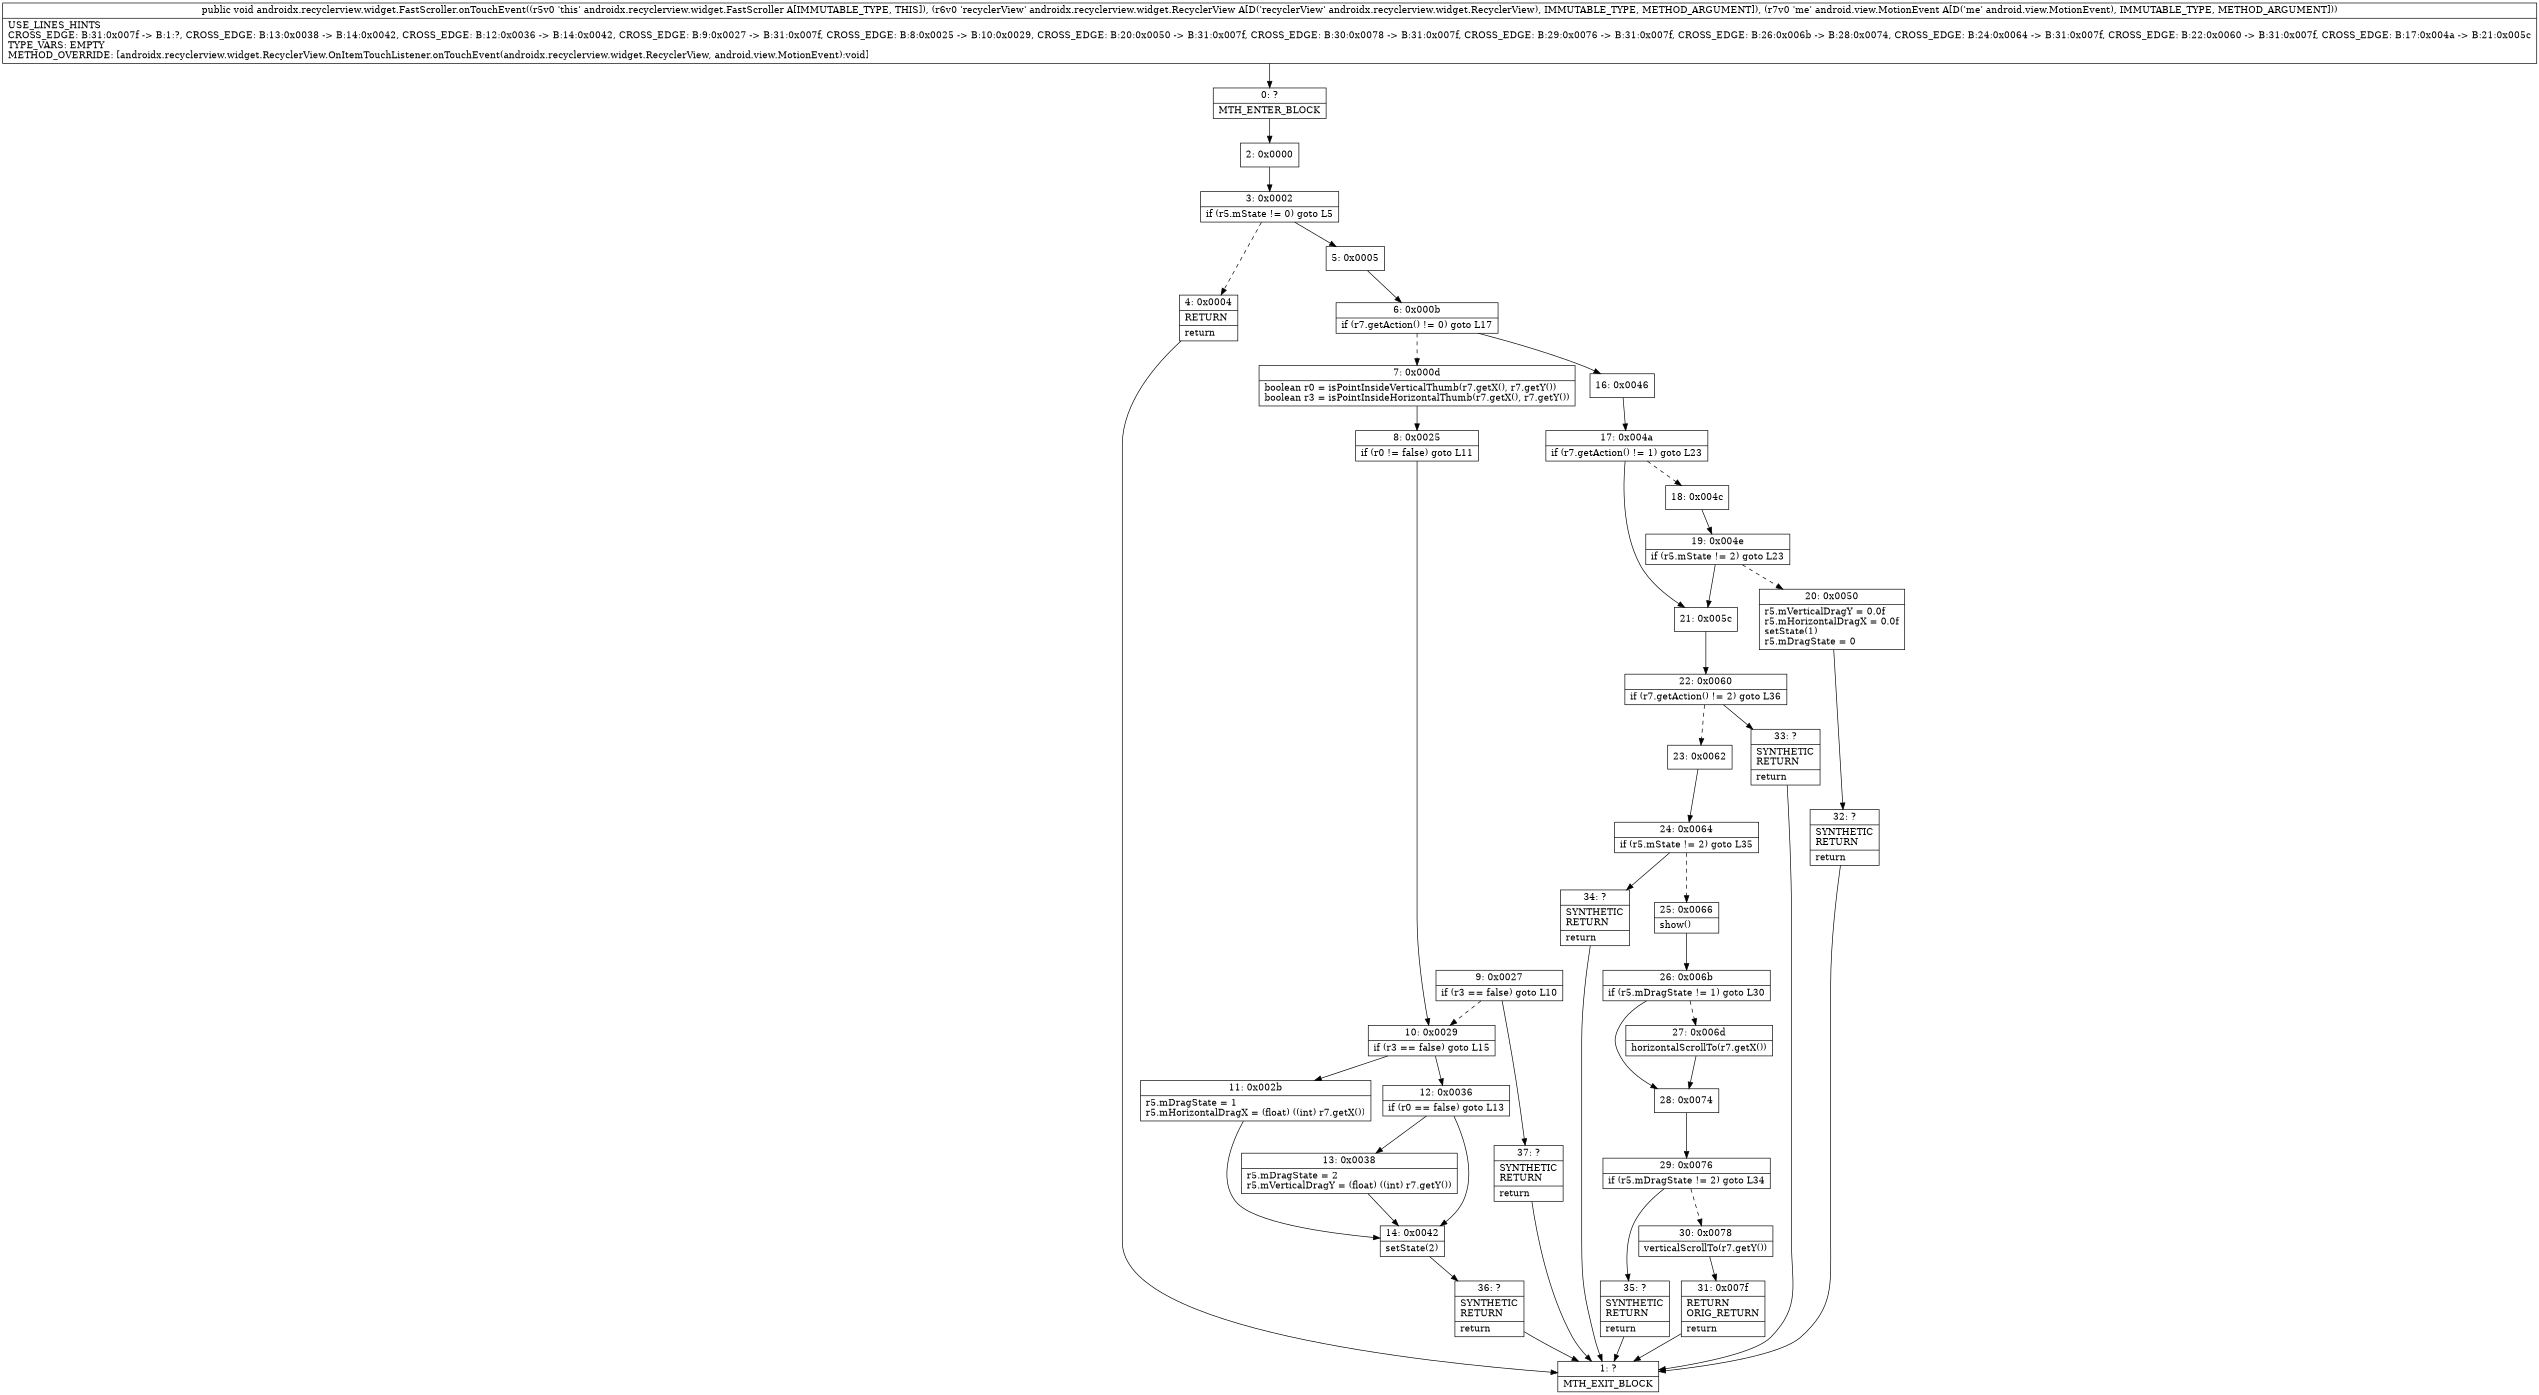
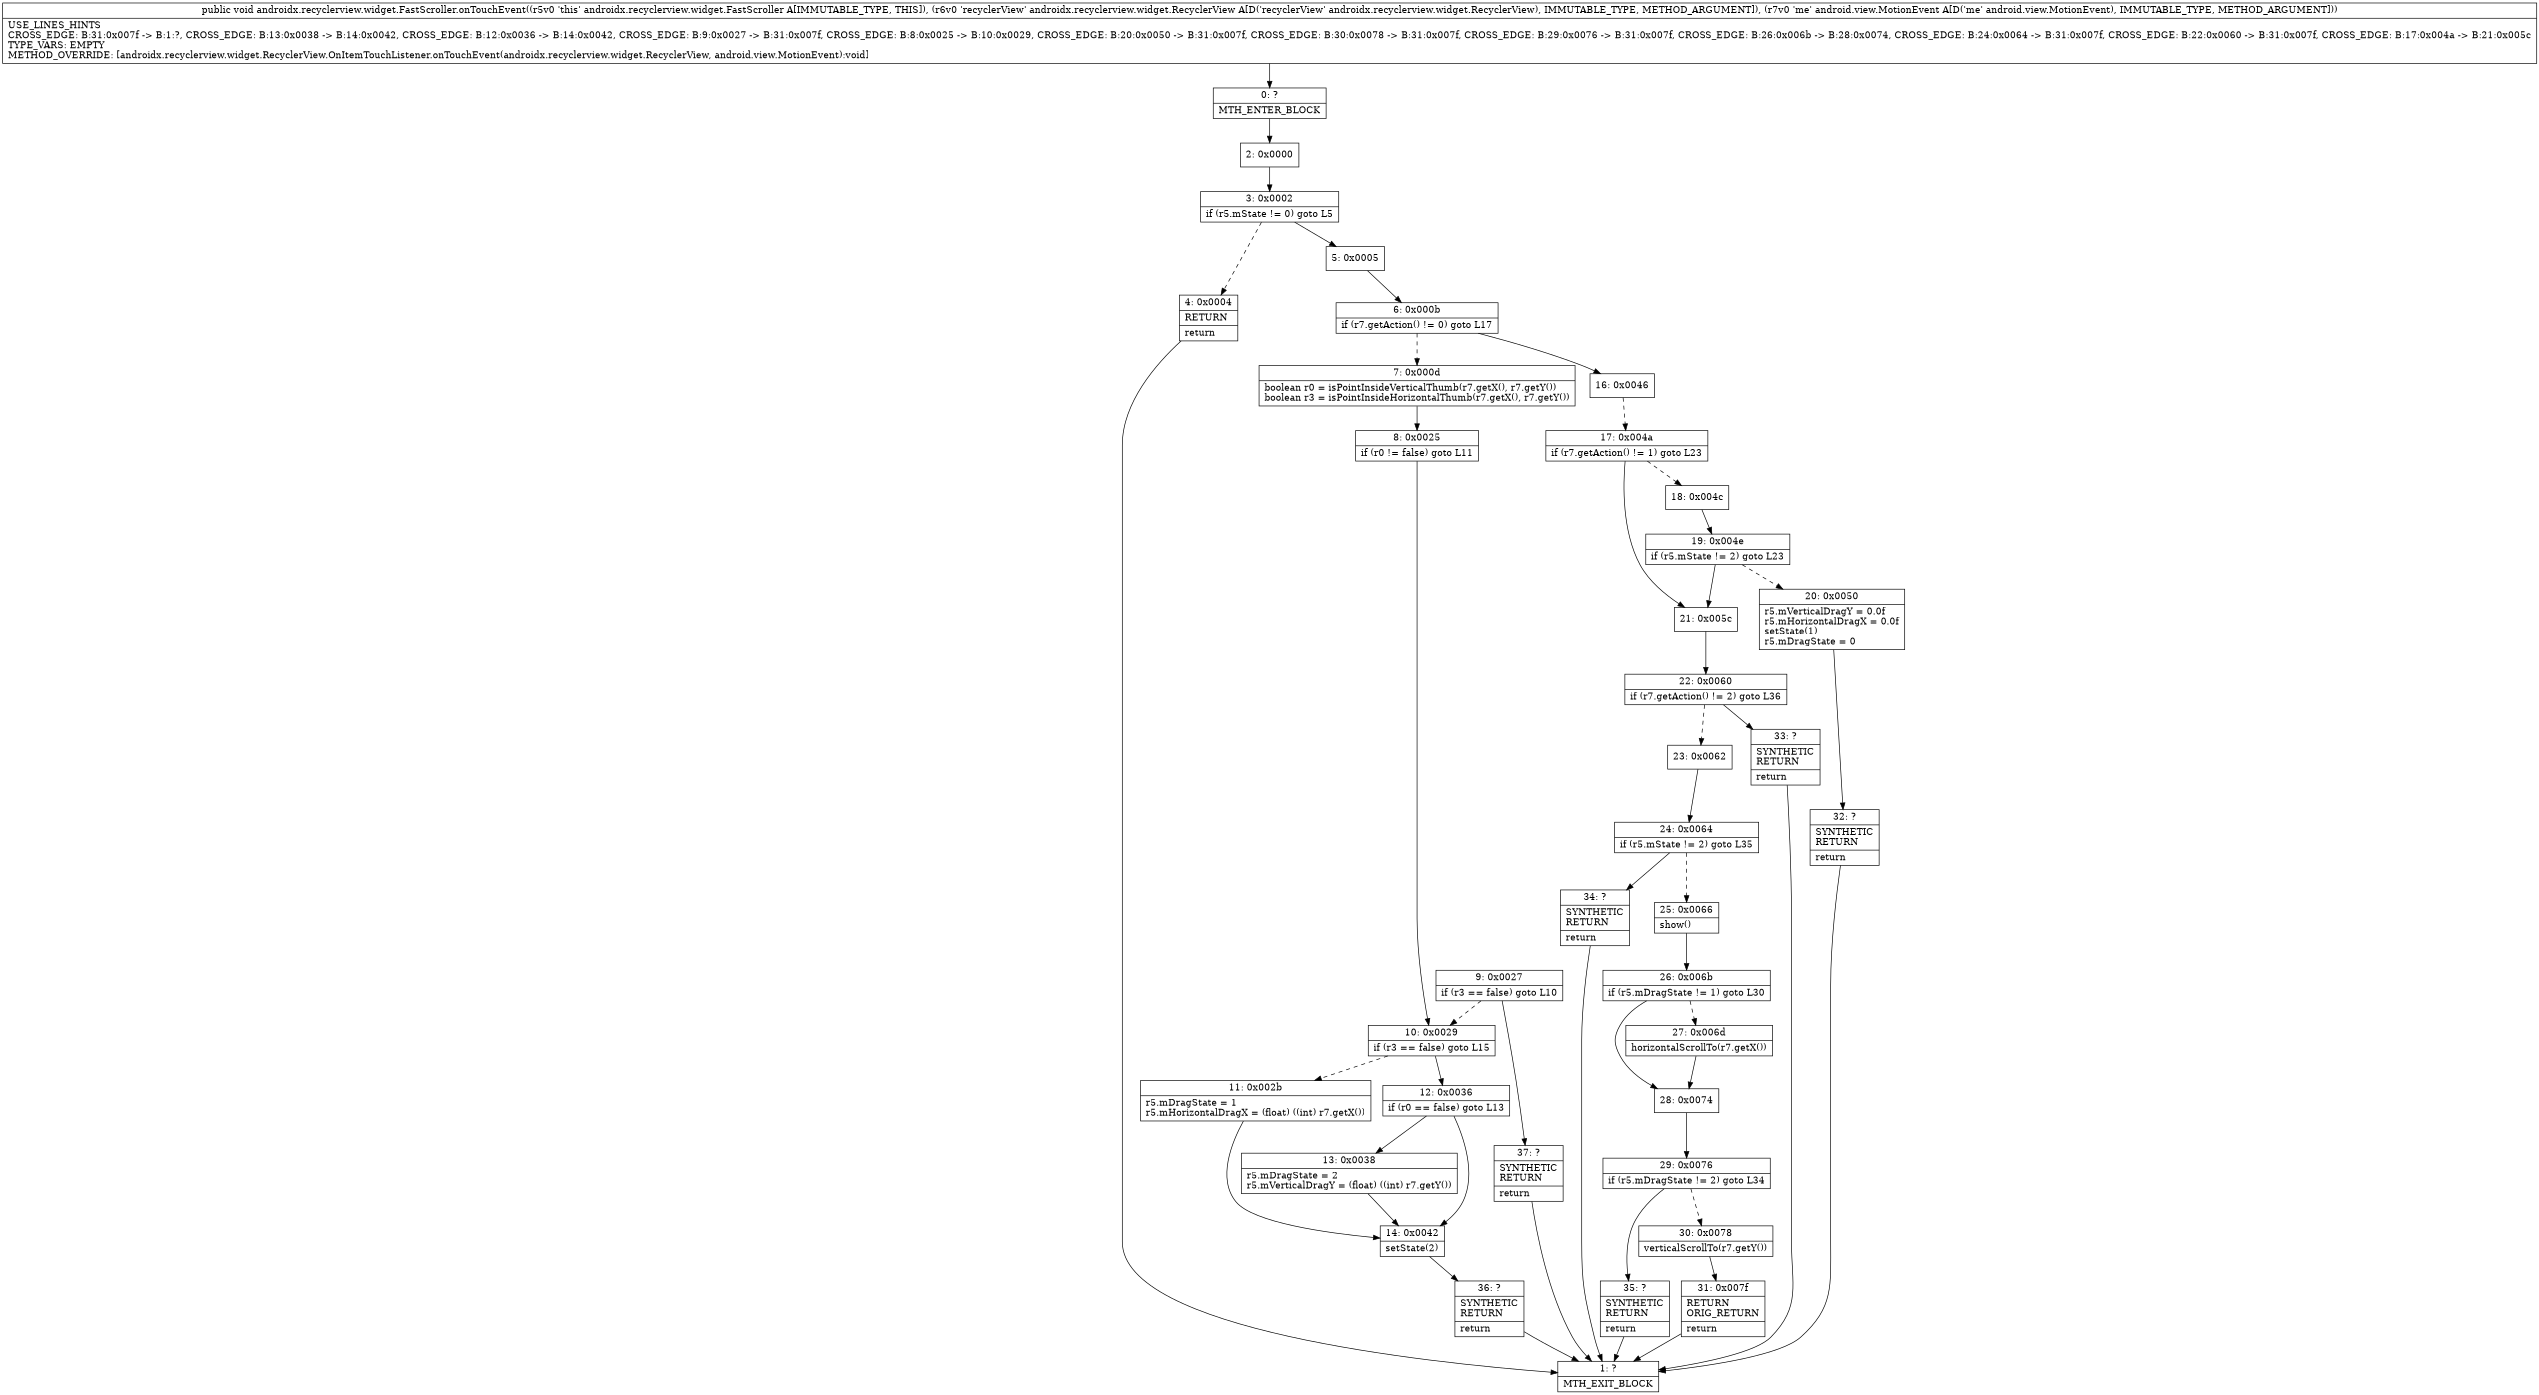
edge "16: 0x0046" -> "17: 0x004a": style solid -> dashed
edge "10: 0x0029" -> "11: 0x002b": style solid -> dashed
